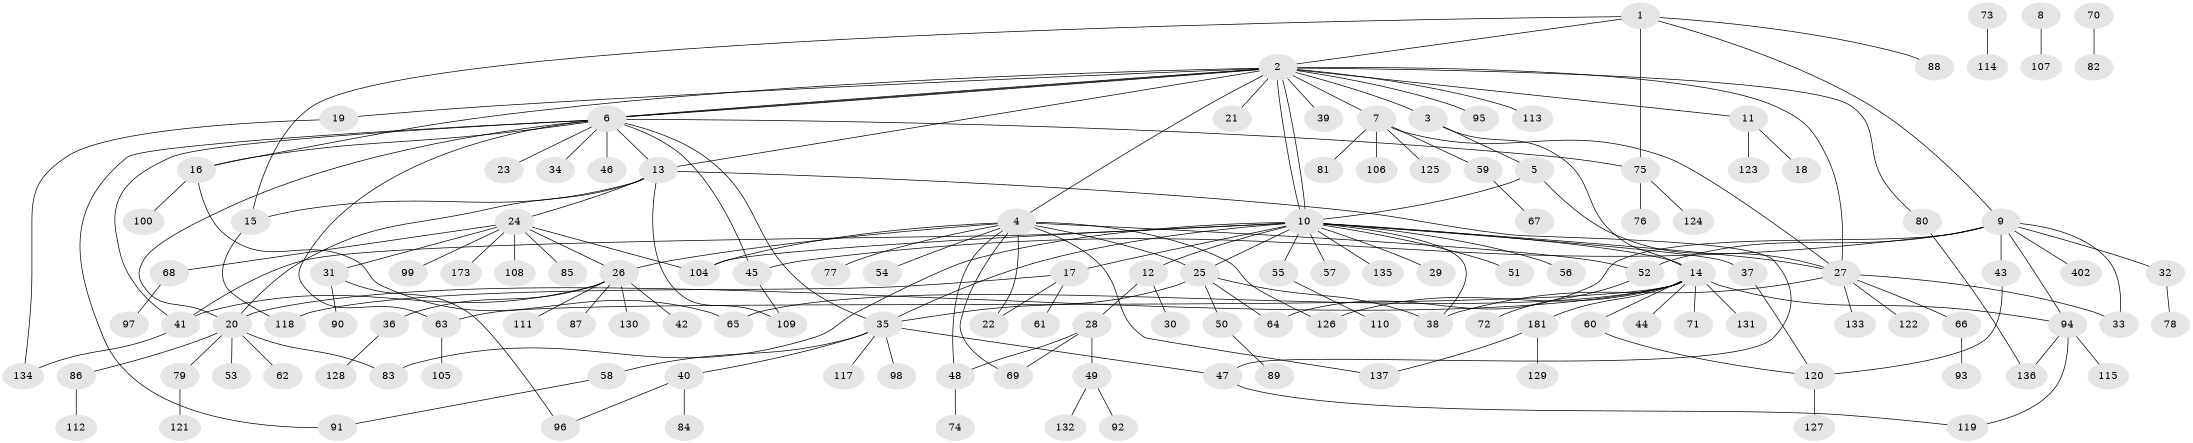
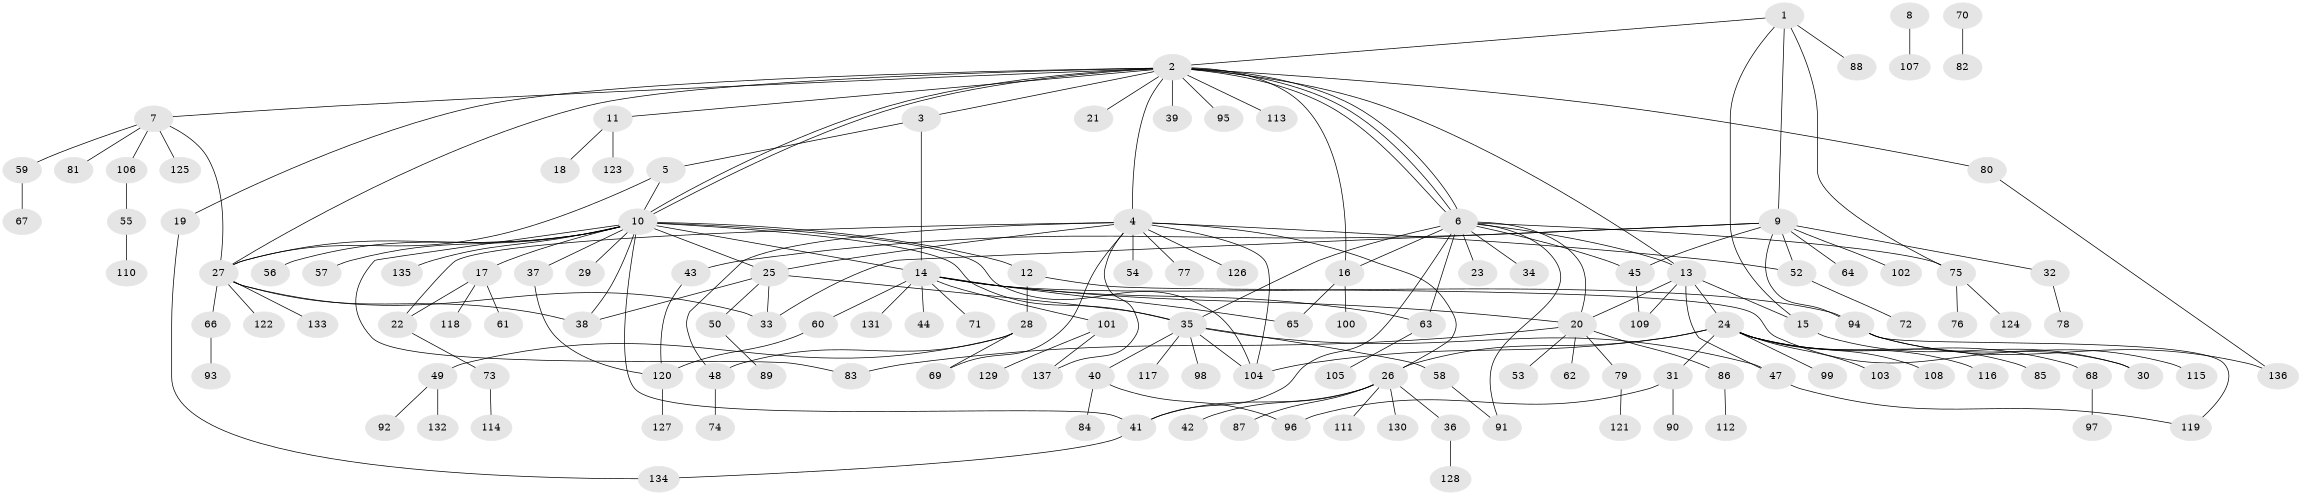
node "46": removed
edge "10" -- "55": now "106" -- "55"
node "173": label "173" -> "103"
node "51": removed
node "402": label "402" -> "102"
edge "15" -- "118": now "15" -- "30"
edge "25" -- "64": now "25" -- "33"
edge "14" -- "126": removed
node "181": label "181" -> "101"
edge "35" -- "104": added
edge "22" -- "73": added
node "116": added
